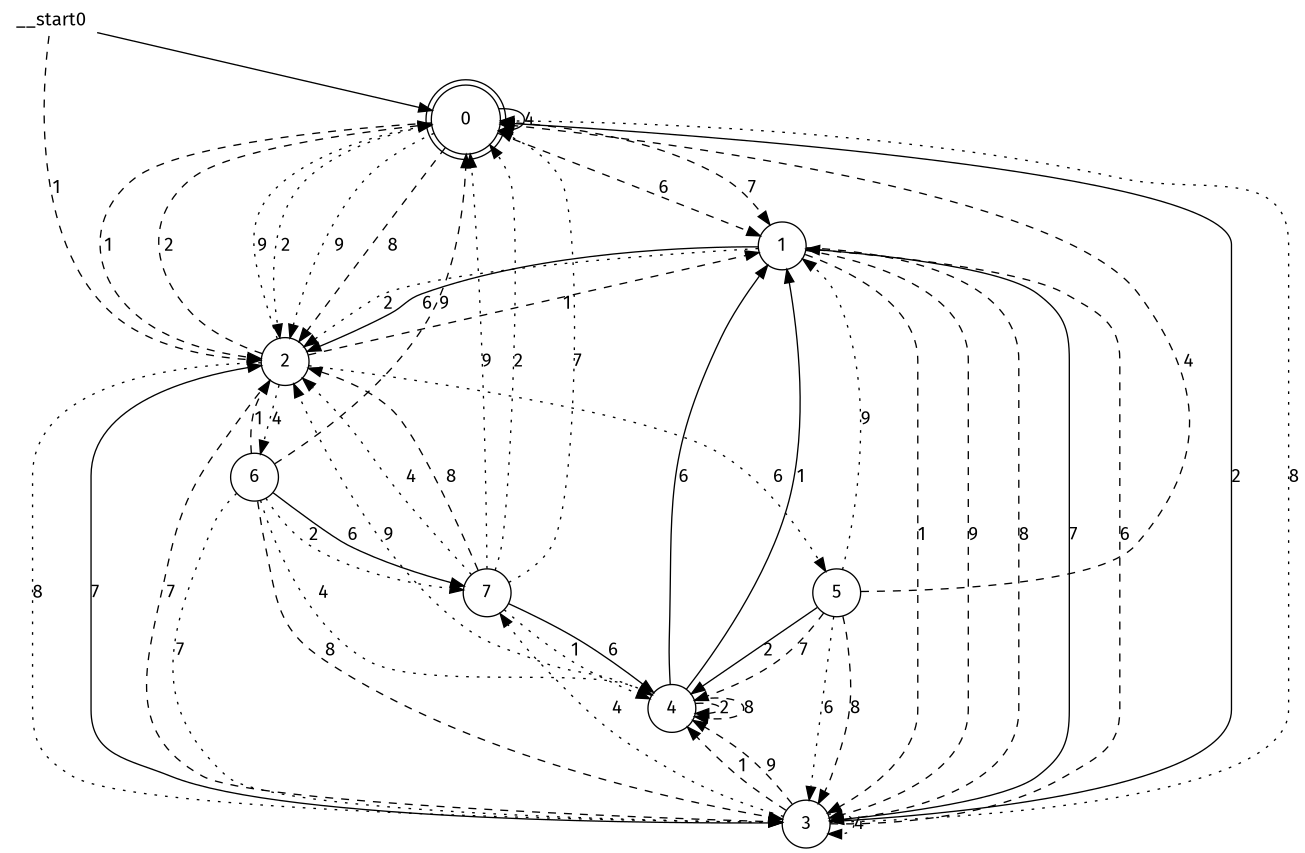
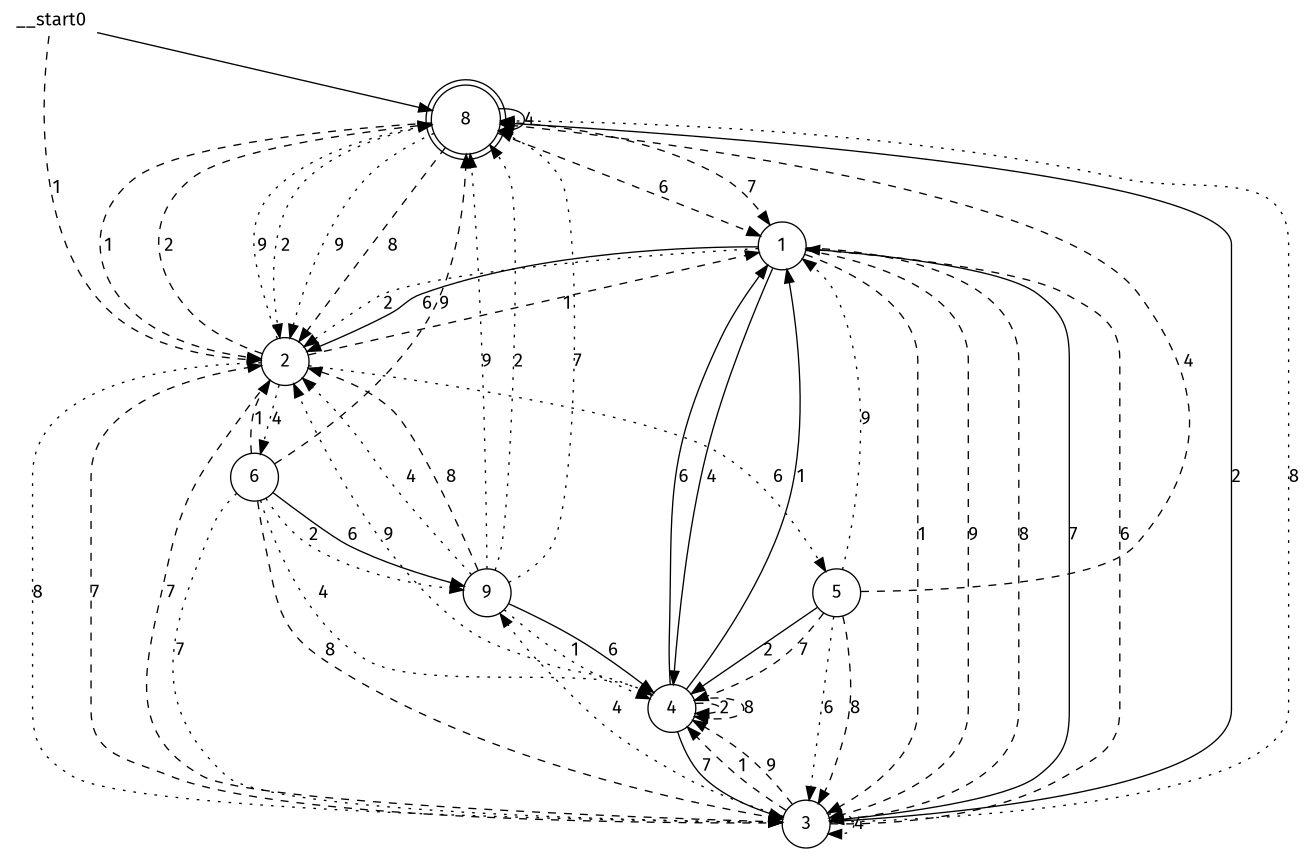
node "0": label "0" -> "8"
edge "1" -> "4": added, label "4"
node "7": label "7" -> "9"
edge "4" -> "3": added, label "7"
edge "3" -> "2": style solid -> dashed
